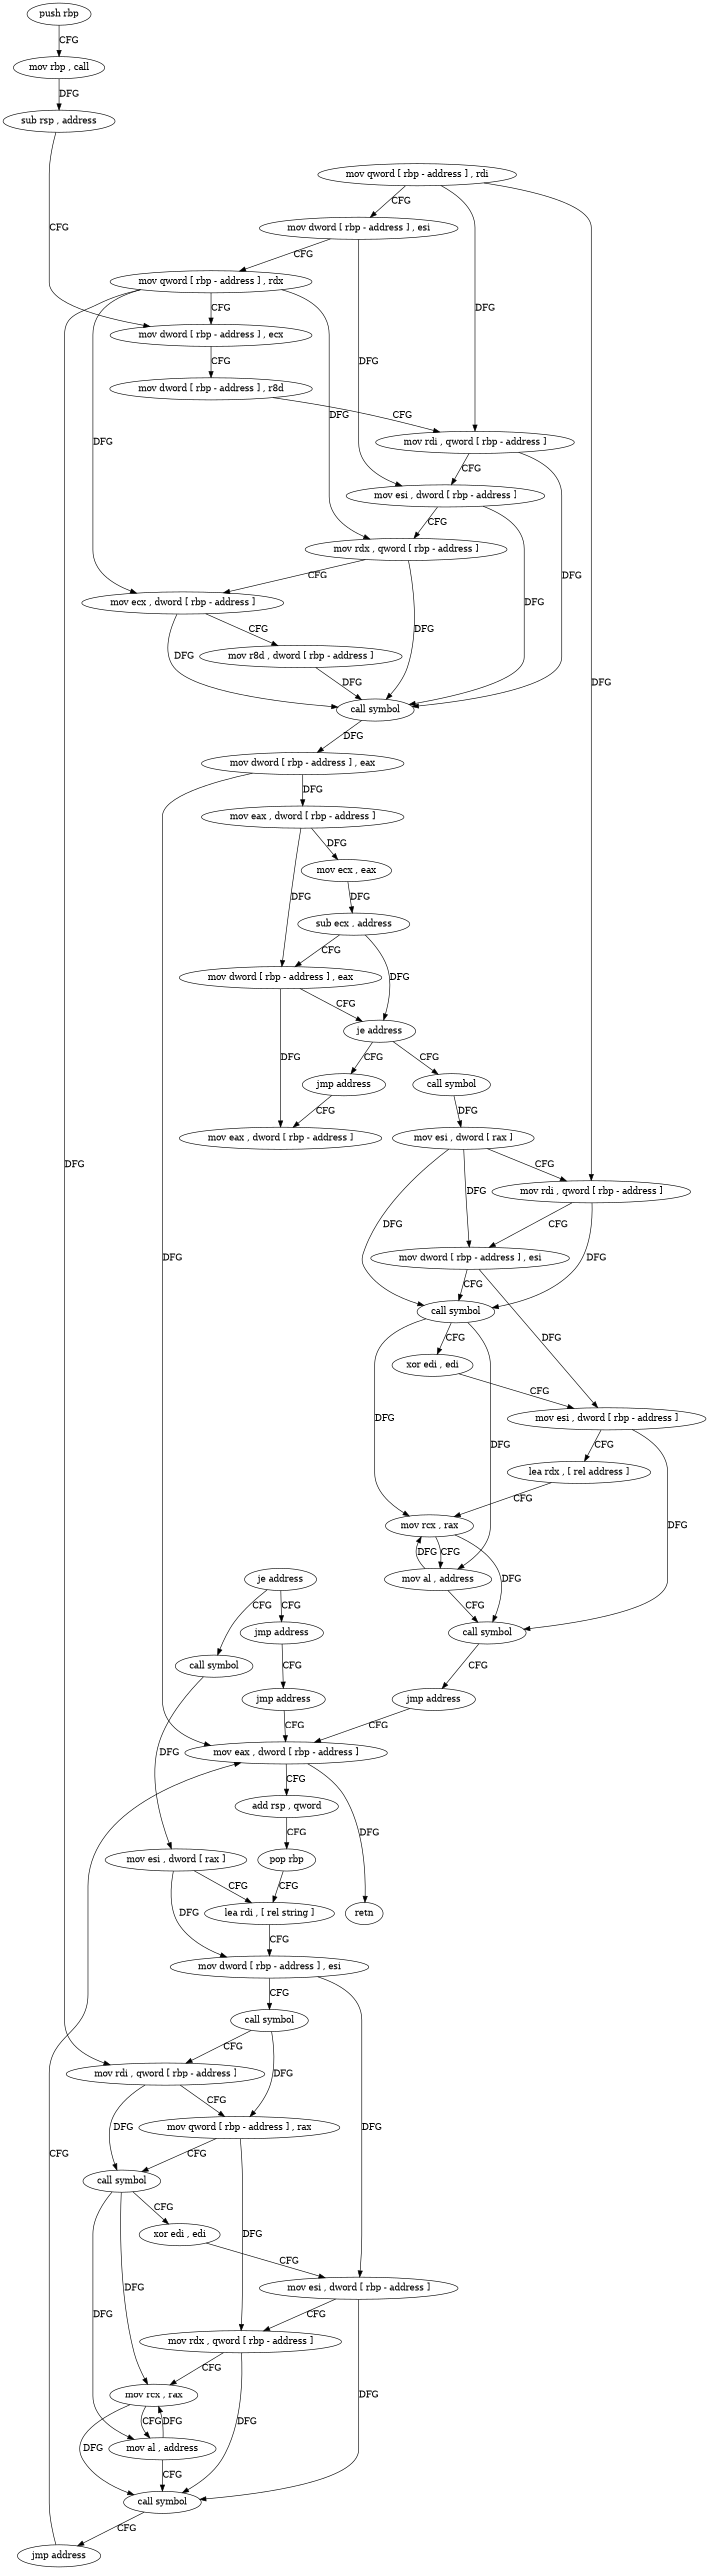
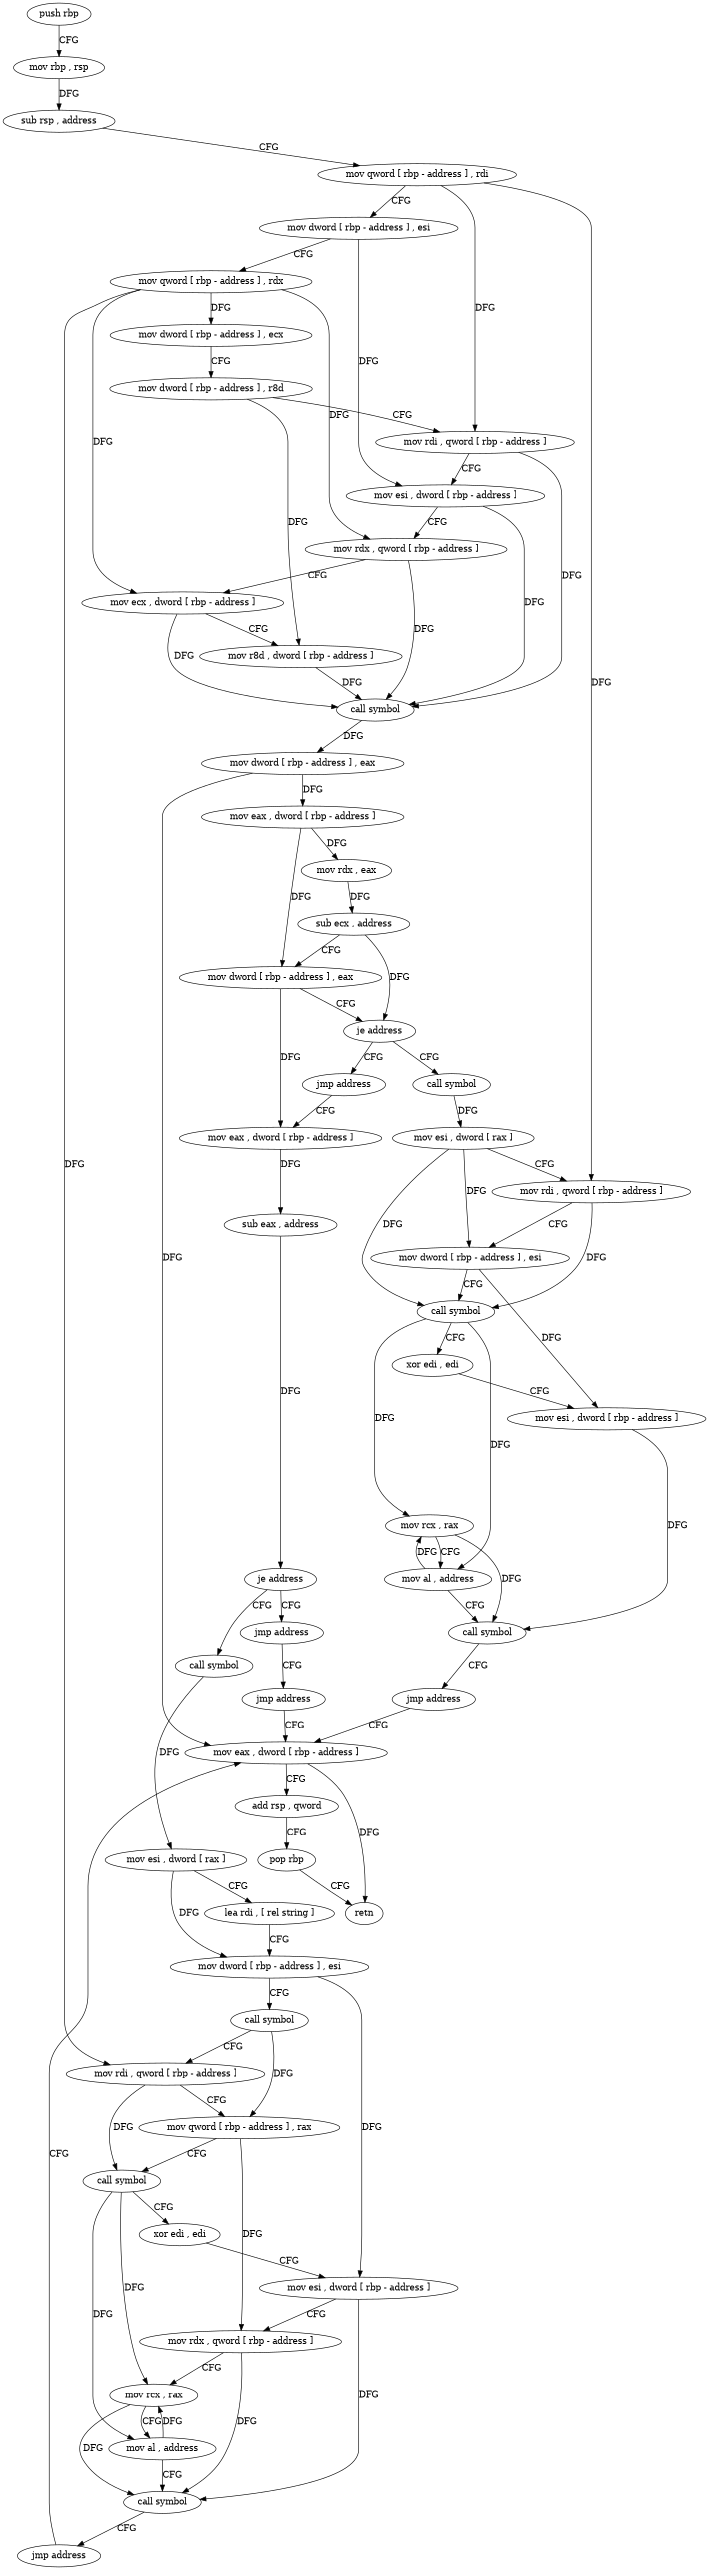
node "mov rbp , call": label "mov rbp , call" -> "mov rbp , rsp"
edge "sub rsp , address" -> "mov dword [ rbp - address ] , ecx": now "sub rsp , address" -> "mov qword [ rbp - address ] , rdi"
edge "mov qword [ rbp - address ] , rdx" -> "mov dword [ rbp - address ] , ecx": label "CFG" -> "DFG"
edge "mov dword [ rbp - address ] , r8d" -> "mov r8d , dword [ rbp - address ]": added, label "DFG"
node "mov ecx , eax": label "mov ecx , eax" -> "mov rdx , eax"
node "sub eax , address": added
node "lea rdx , [ rel address ]": removed
edge "pop rbp" -> "lea rdi , [ rel string ]": now "pop rbp" -> "retn"
